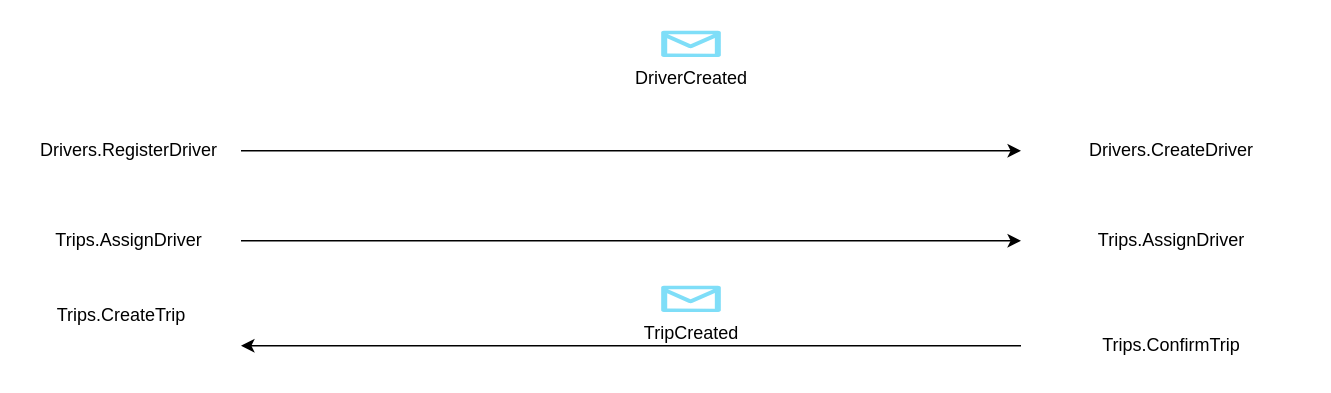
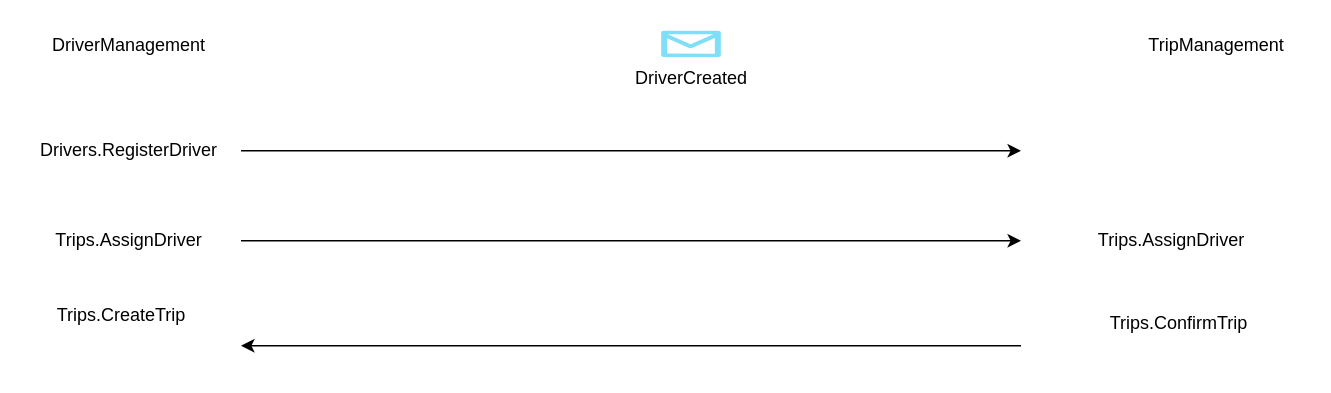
node "DriverManagement": added
node "TripManagement": added
node "Drivers.CreateDriver": removed
node "TripCreated": removed
node "Trips.ConfirmTrip": moved (1171, 346) -> (1178, 323)
